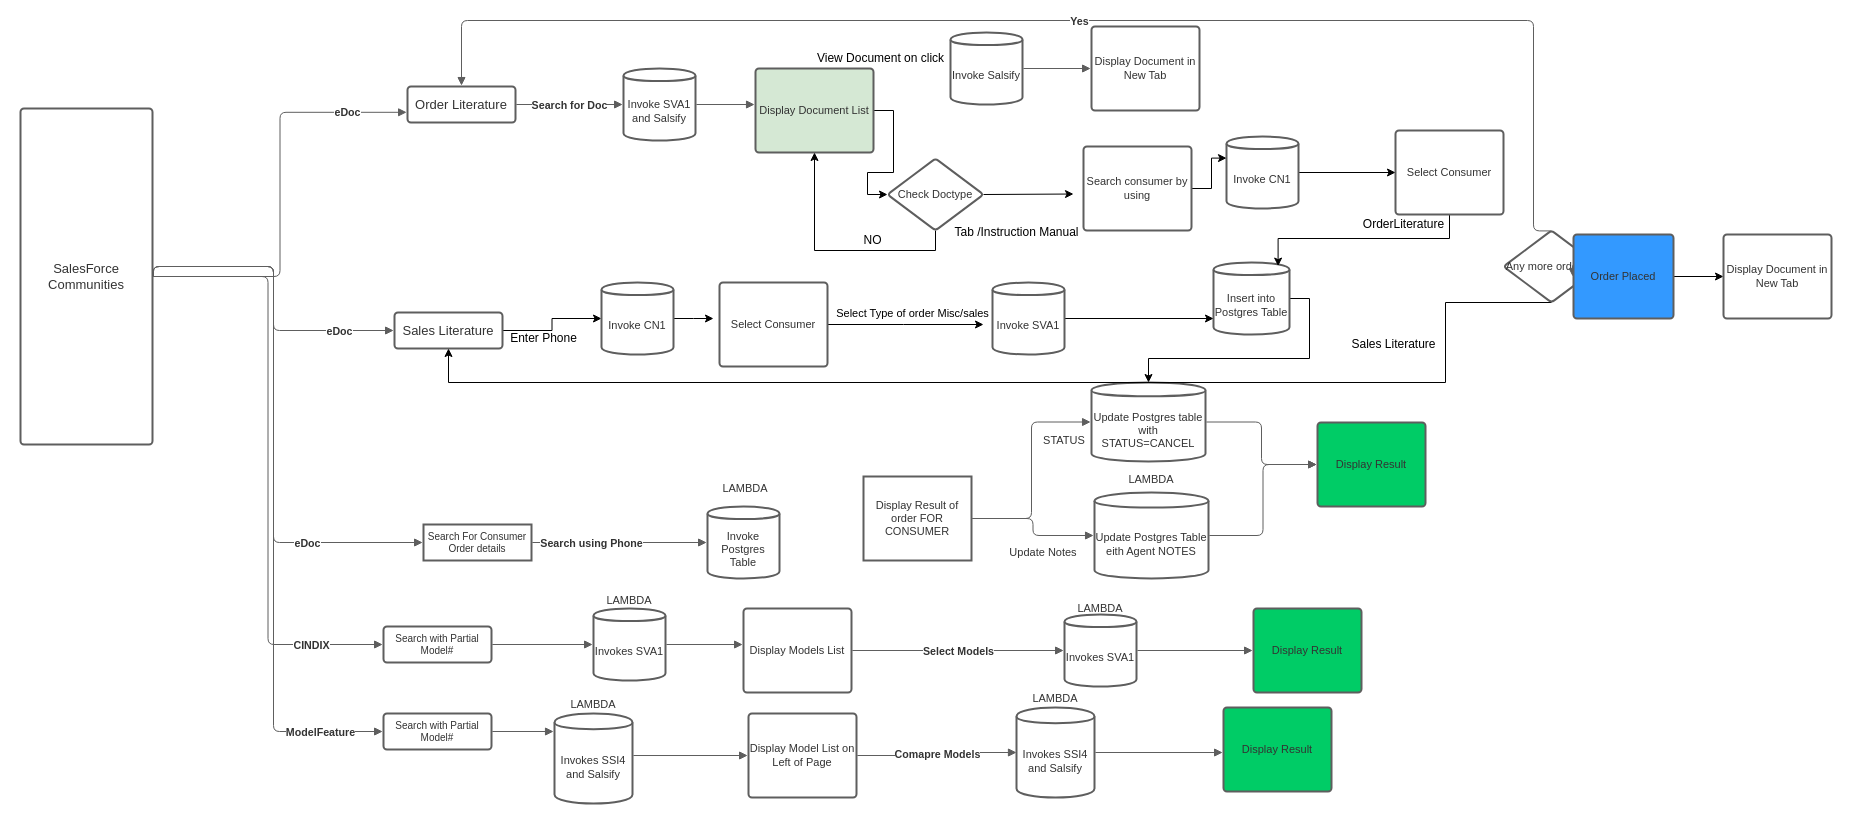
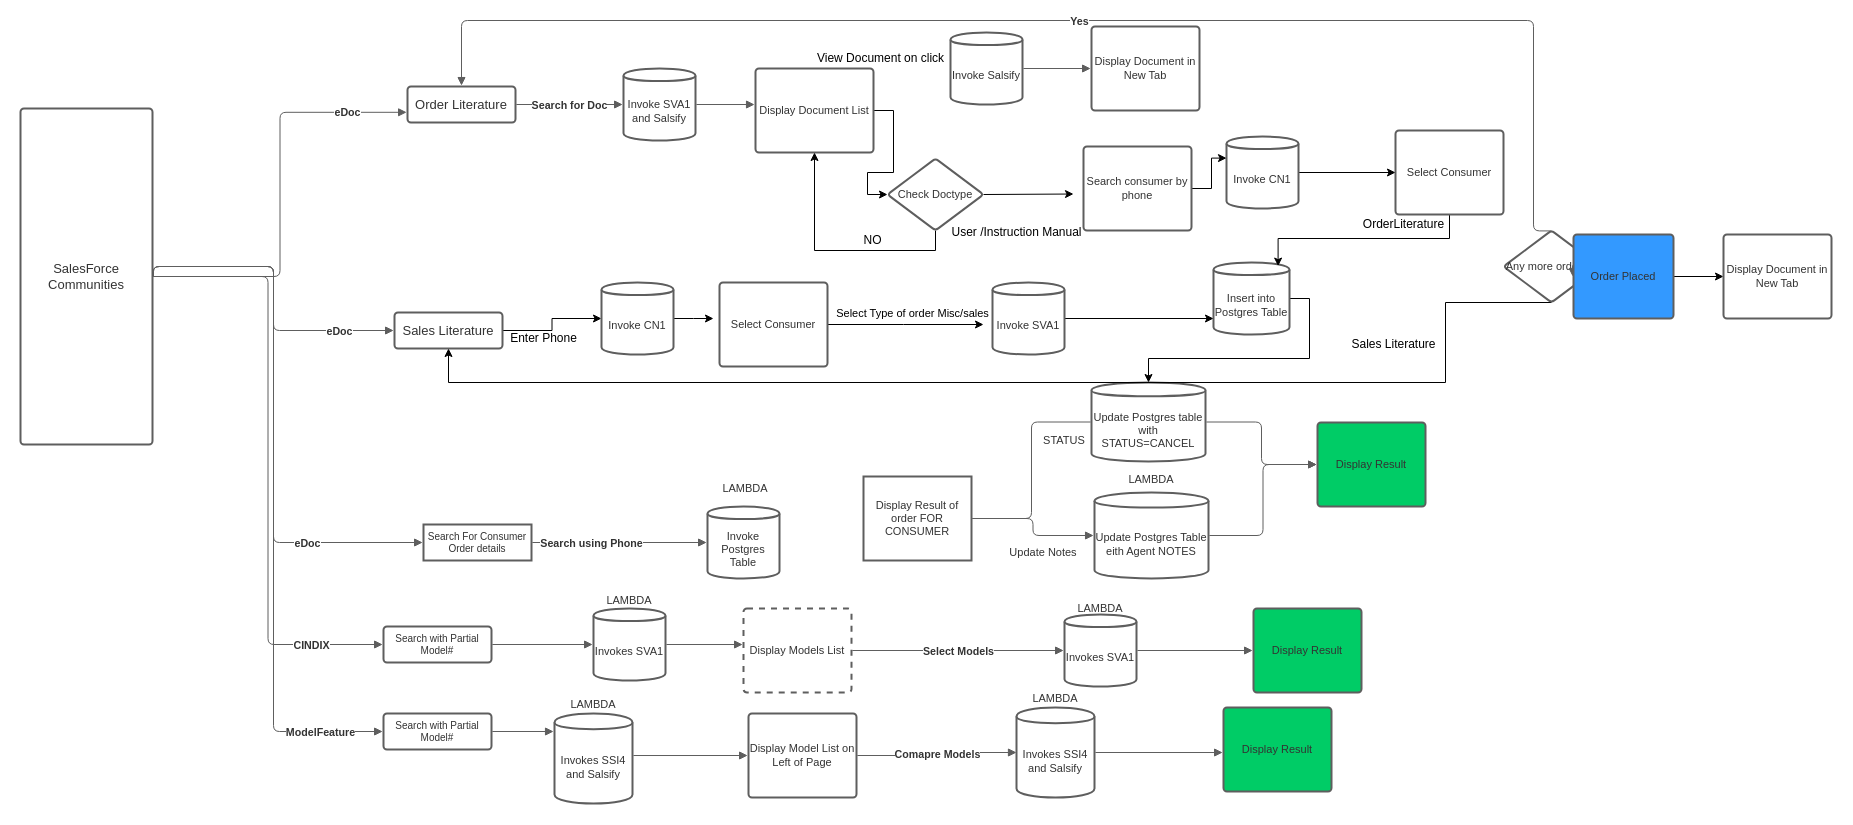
node "Display Document List": fillcolor #d5e8d4 -> #ffffff
node "Search consumer by using": label "Search consumer by using" -> "Search consumer by phone"
node "Tab /Instruction Manual": label "Tab /Instruction Manual" -> "User /Instruction Manual"
edge "Display Result of order FOR CONSUMER" -> "Update Postgres table with STATUS=CANCEL": arrowhead block -> none
node "Display Models List": style solid -> dashed
